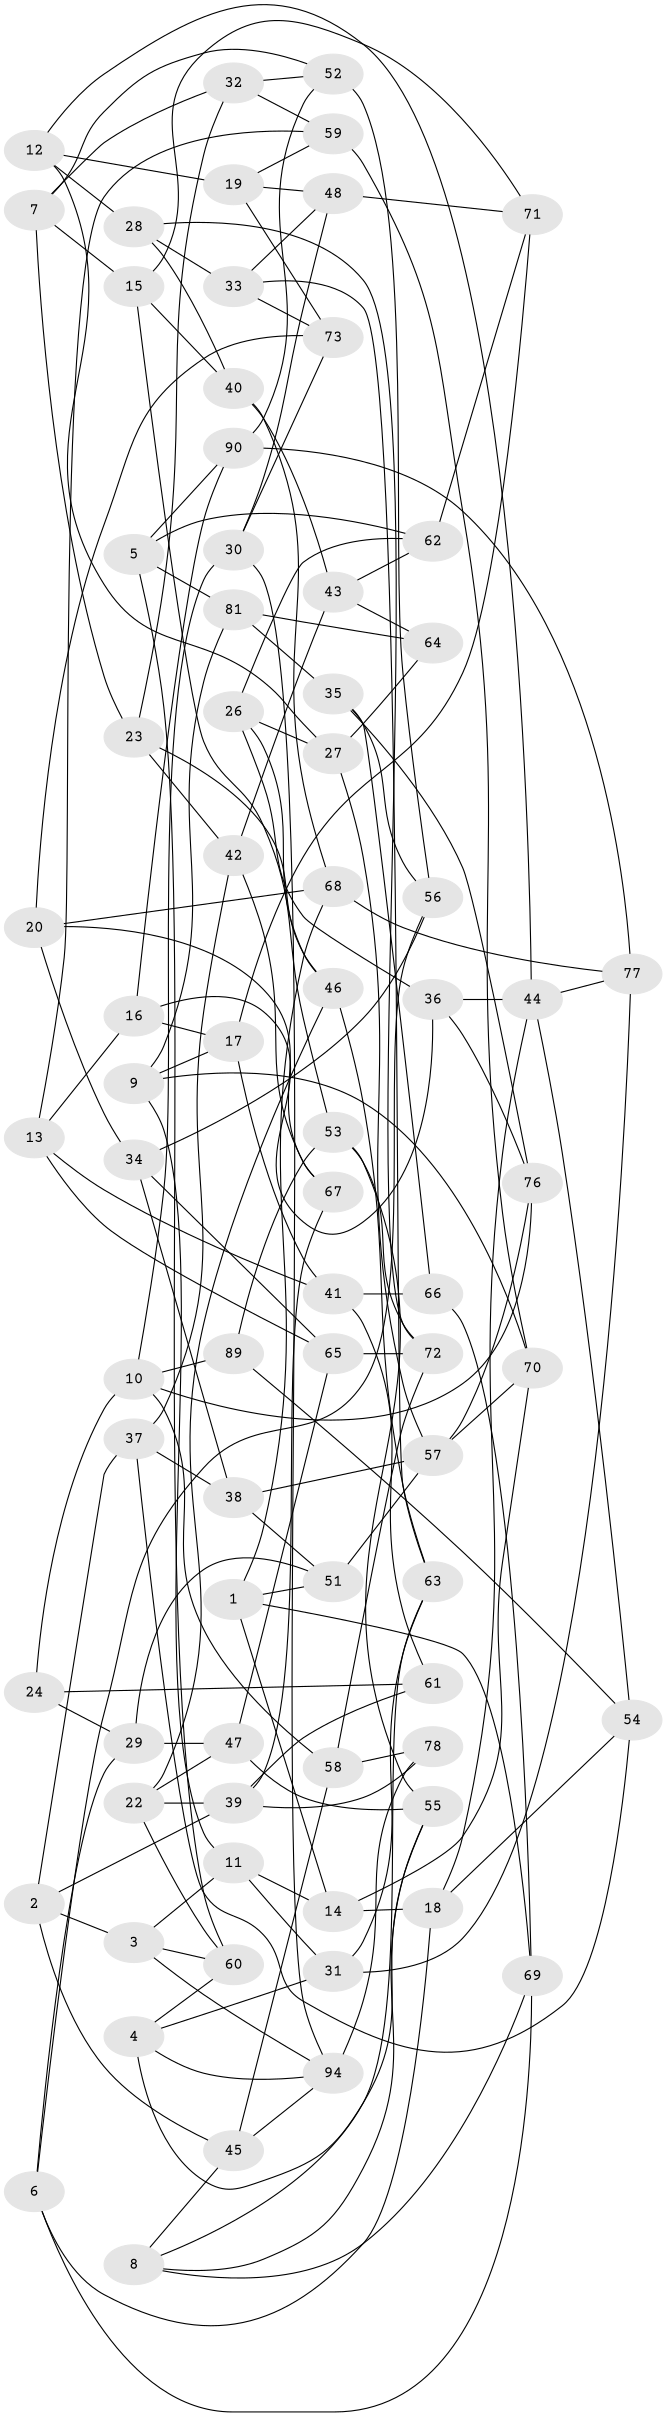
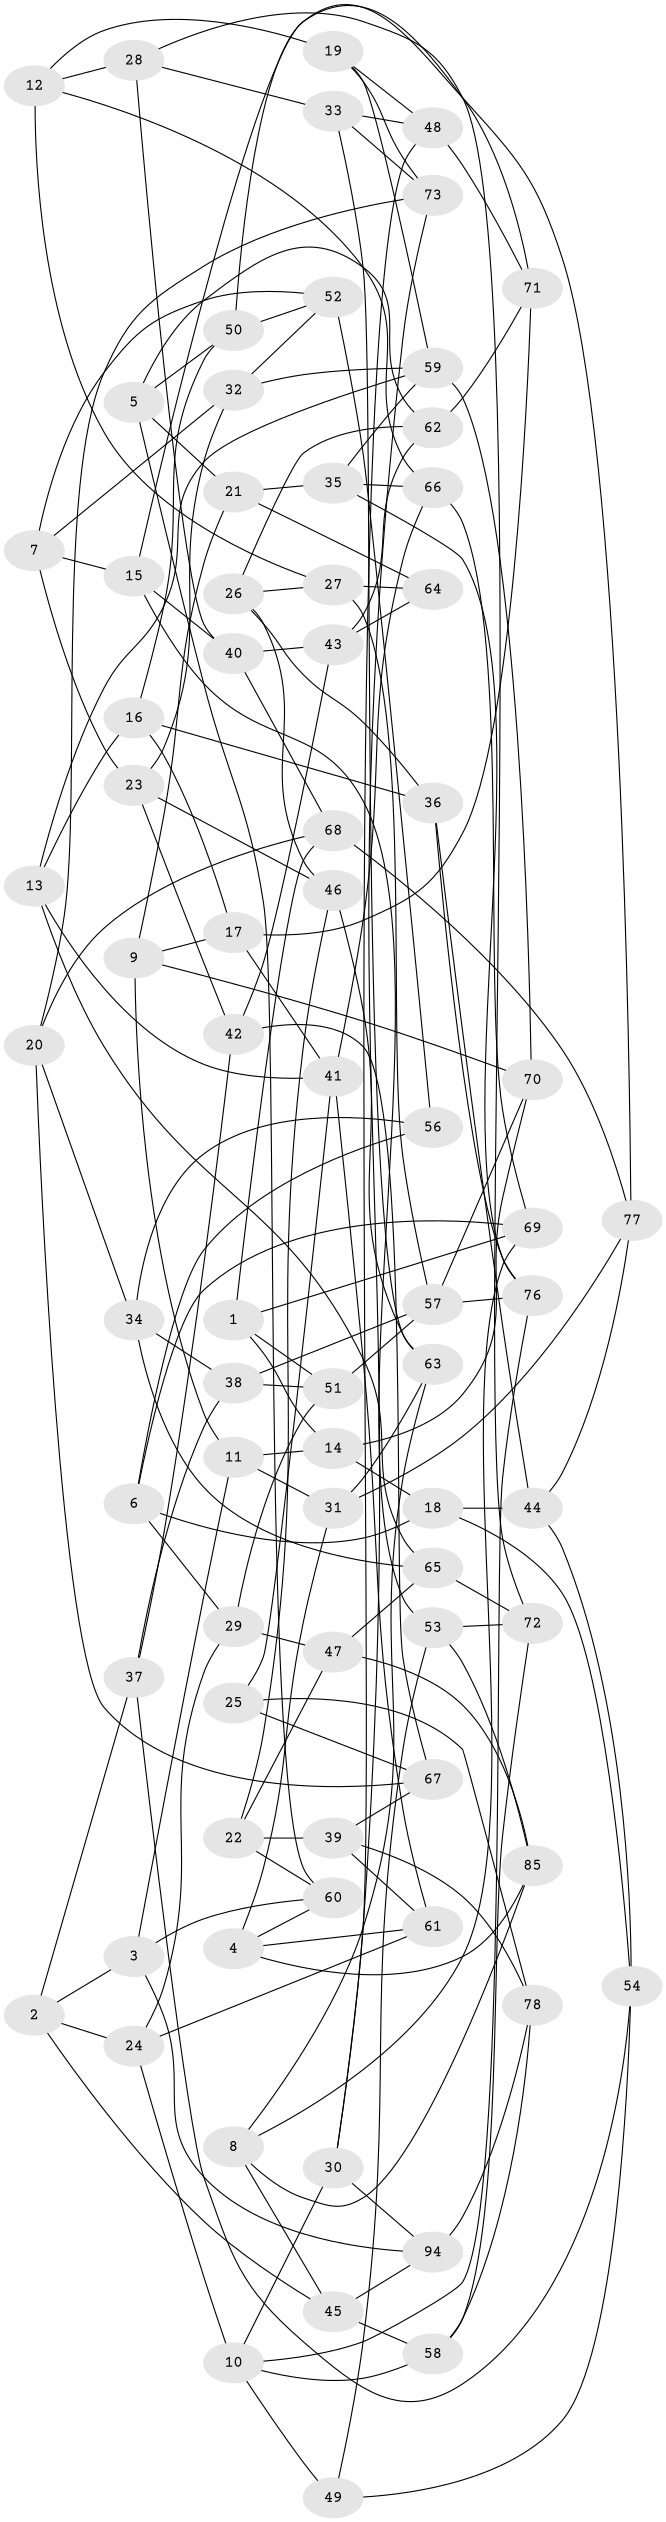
edge "12" -- "44": now "12" -- "66"
node "90": label "90" -> "50"
node "81": label "81" -> "21"
edge "35" -- "56": now "35" -- "59"
node "89": label "89" -> "49"
node "25": added
node "55": label "55" -> "85"
edge "39" -- "2": now "24" -- "2"
edge "4" -- "94": now "4" -- "61"
